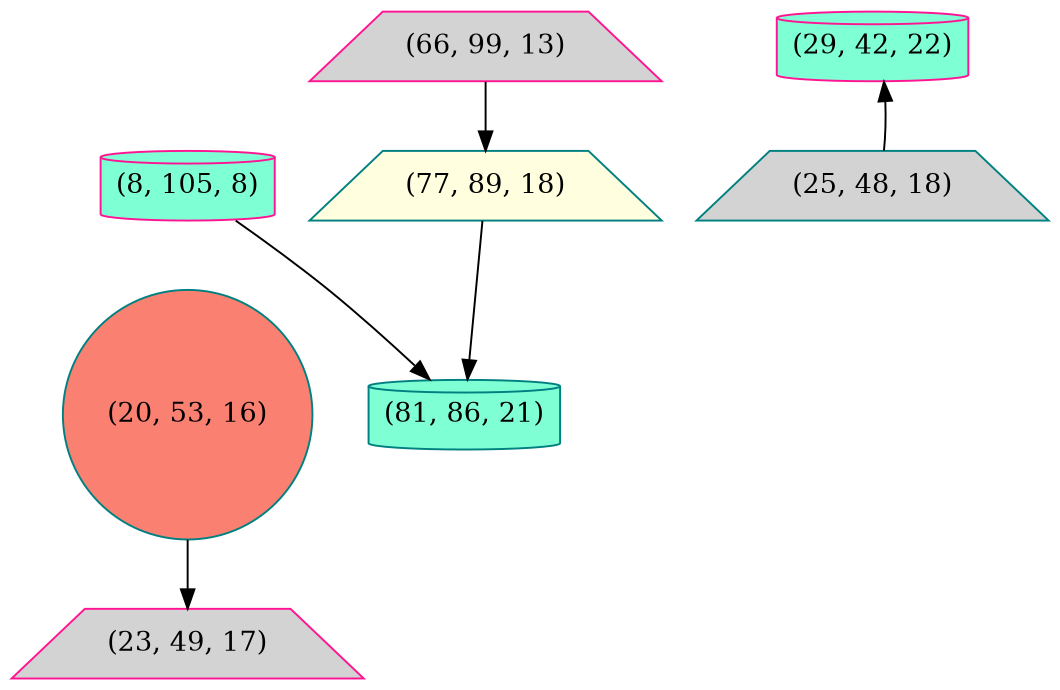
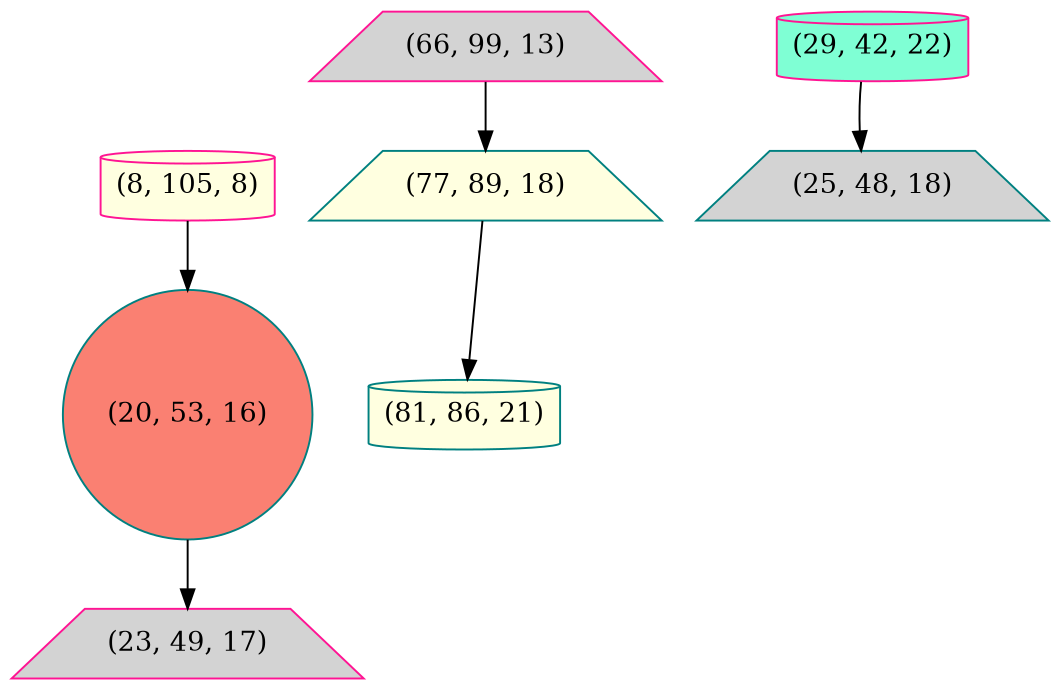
edge "(25, 48, 18)" -> "(29, 42, 22)": reversed
node "(8, 105, 8)": fillcolor aquamarine -> lightyellow
edge "(8, 105, 8)" -> "(81, 86, 21)": now "(8, 105, 8)" -> "(20, 53, 16)"
node "(81, 86, 21)": fillcolor aquamarine -> lightyellow
